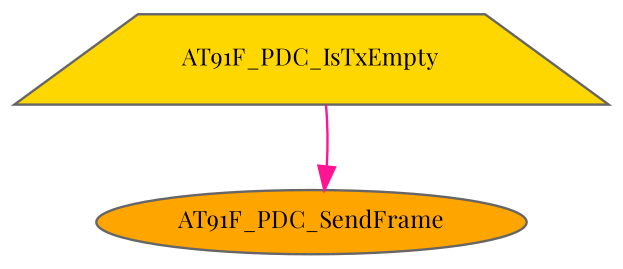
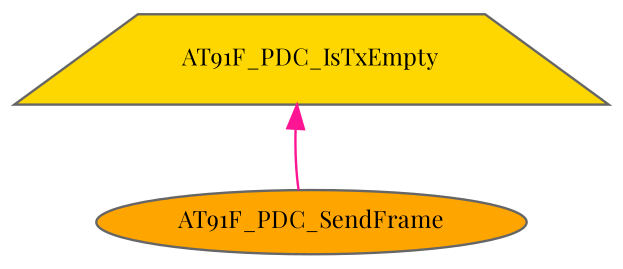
edge "AT91F_PDC_IsTxEmpty" -> "AT91F_PDC_SendFrame": reversed
